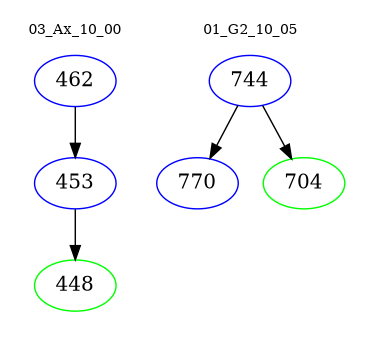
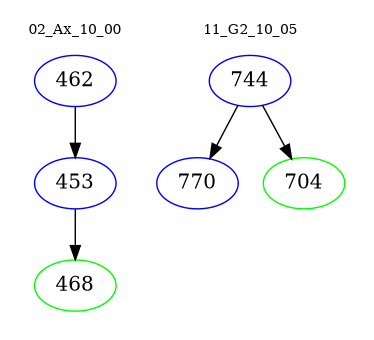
cluster "03_Ax_10_00": label "03_Ax_10_00" -> "02_Ax_10_00"
cluster "01_G2_10_05": label "01_G2_10_05" -> "11_G2_10_05"
node "448": label "448" -> "468"
